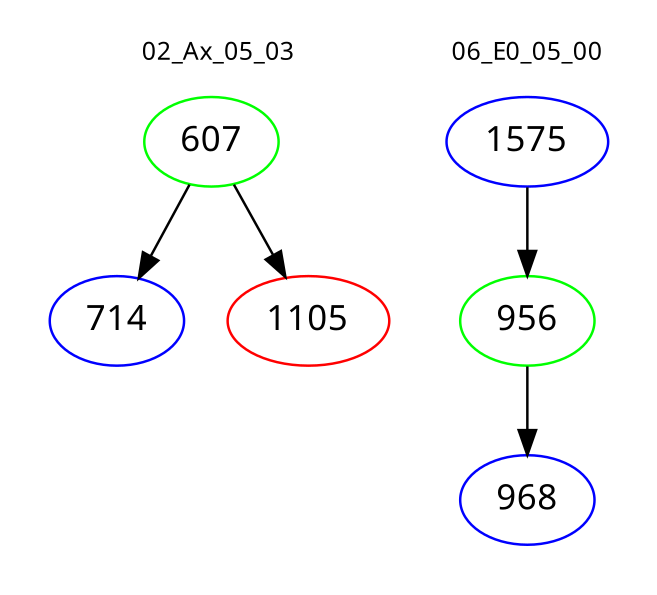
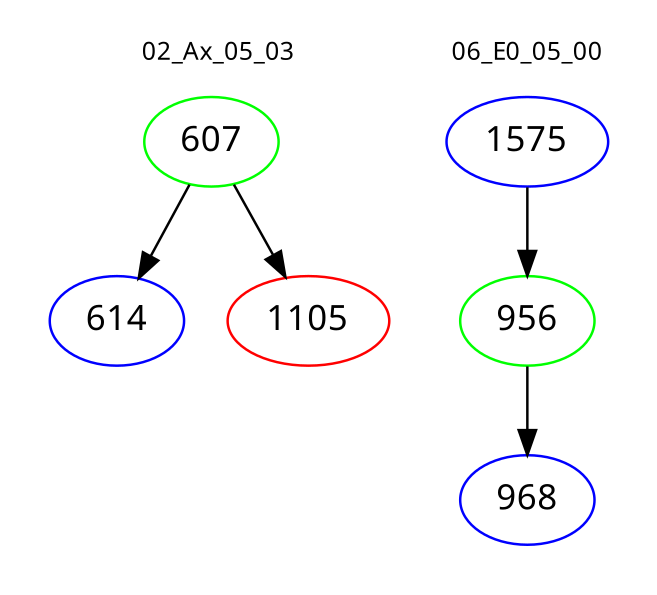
node "714": label "714" -> "614"
